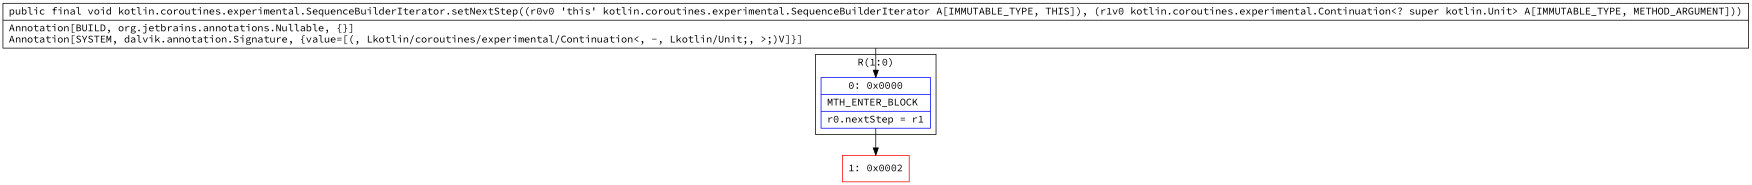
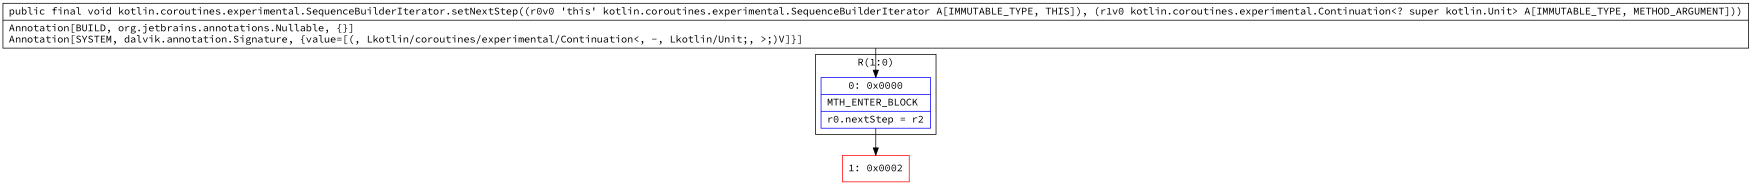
node "0: 0x0000": text "r0.nextStep = r1" -> "r0.nextStep = r2"
